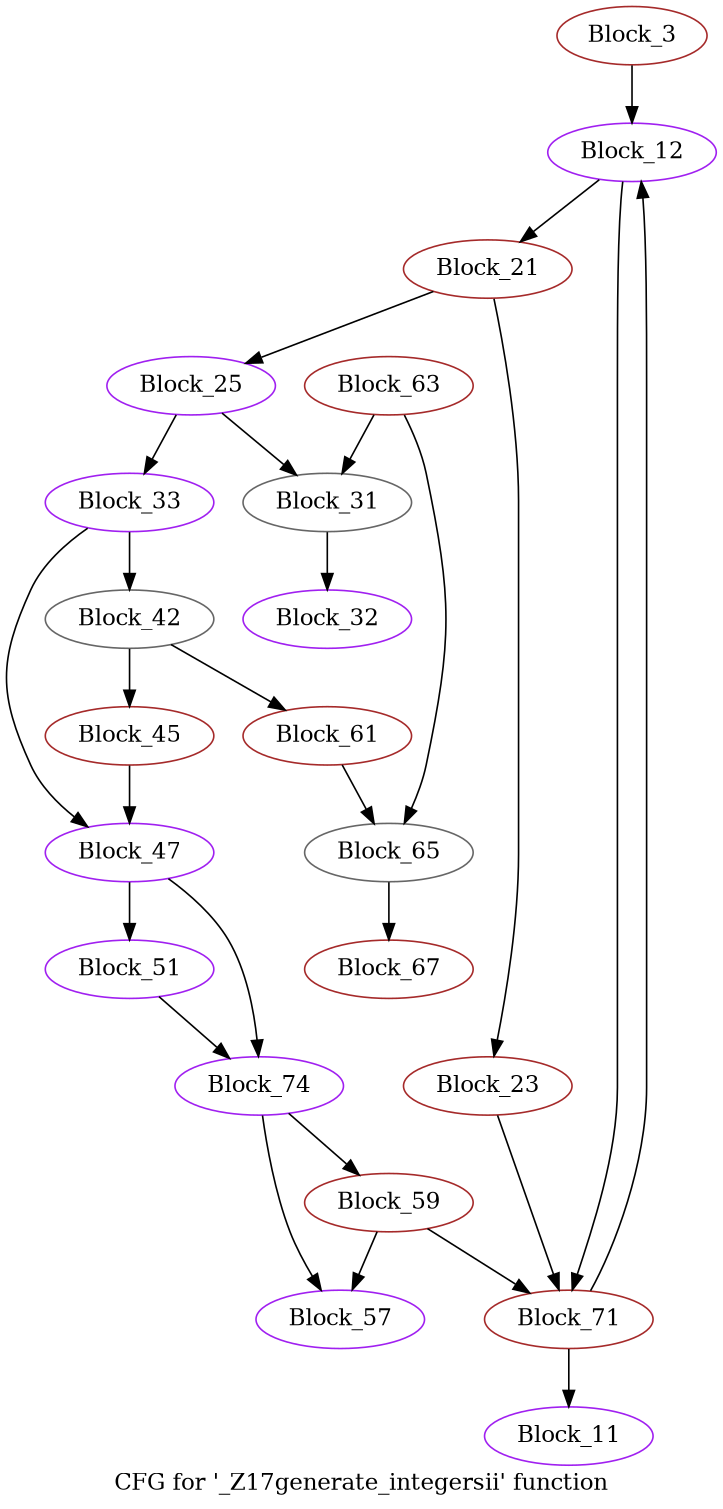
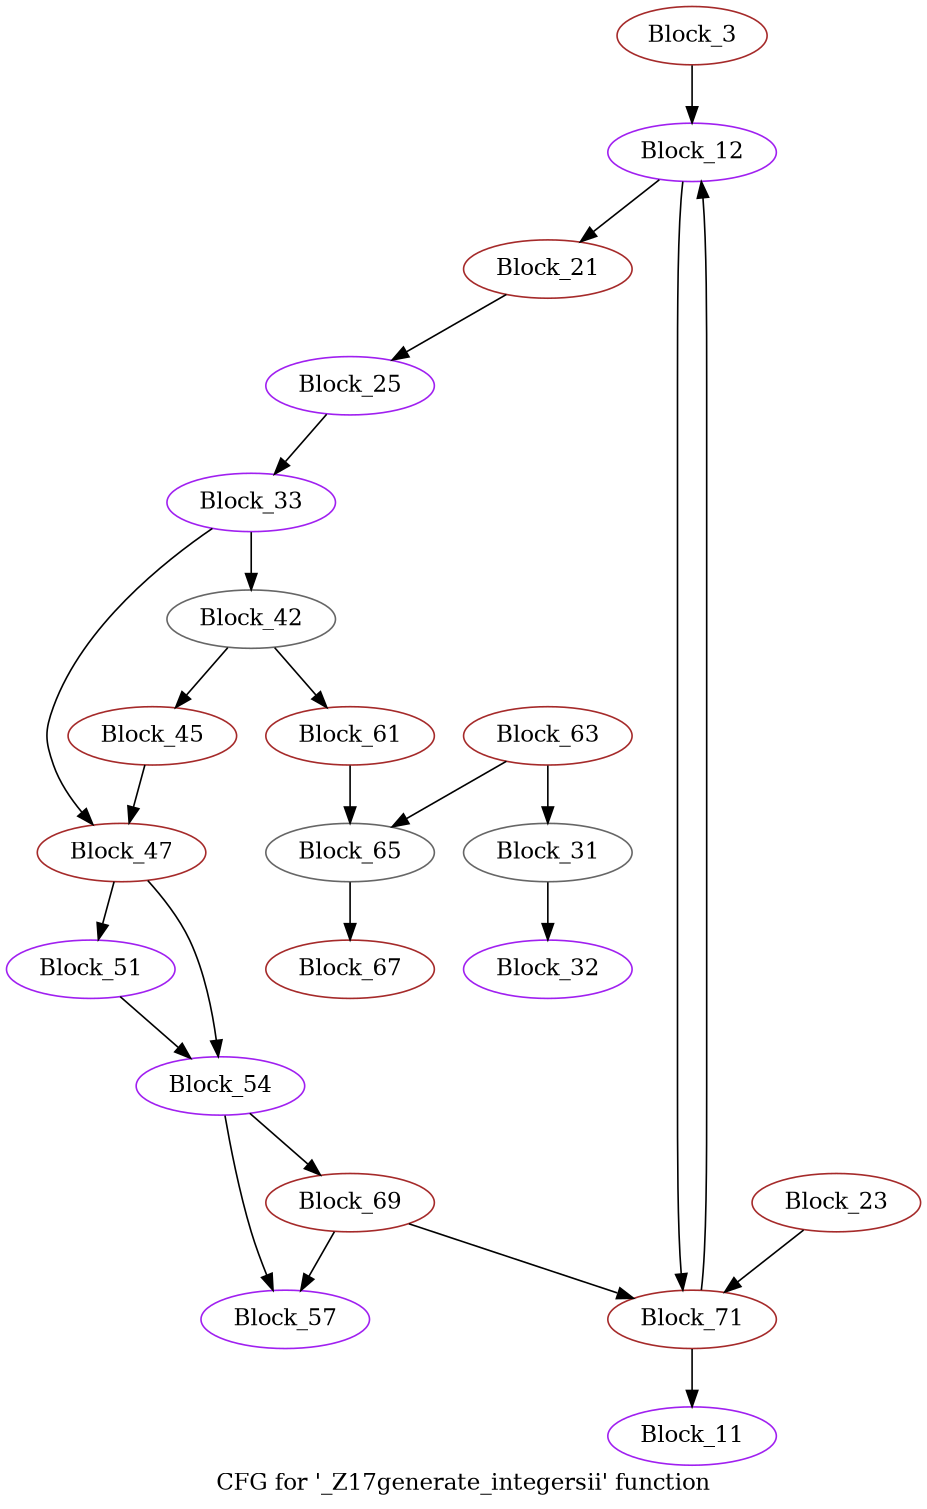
edge "Block_25" -> "Block_31": removed
edge "Block_21" -> "Block_23": removed
node "Block_47": color purple -> brown
node "Block_74": label "Block_74" -> "Block_54"
node "Block_59": label "Block_59" -> "Block_69"
